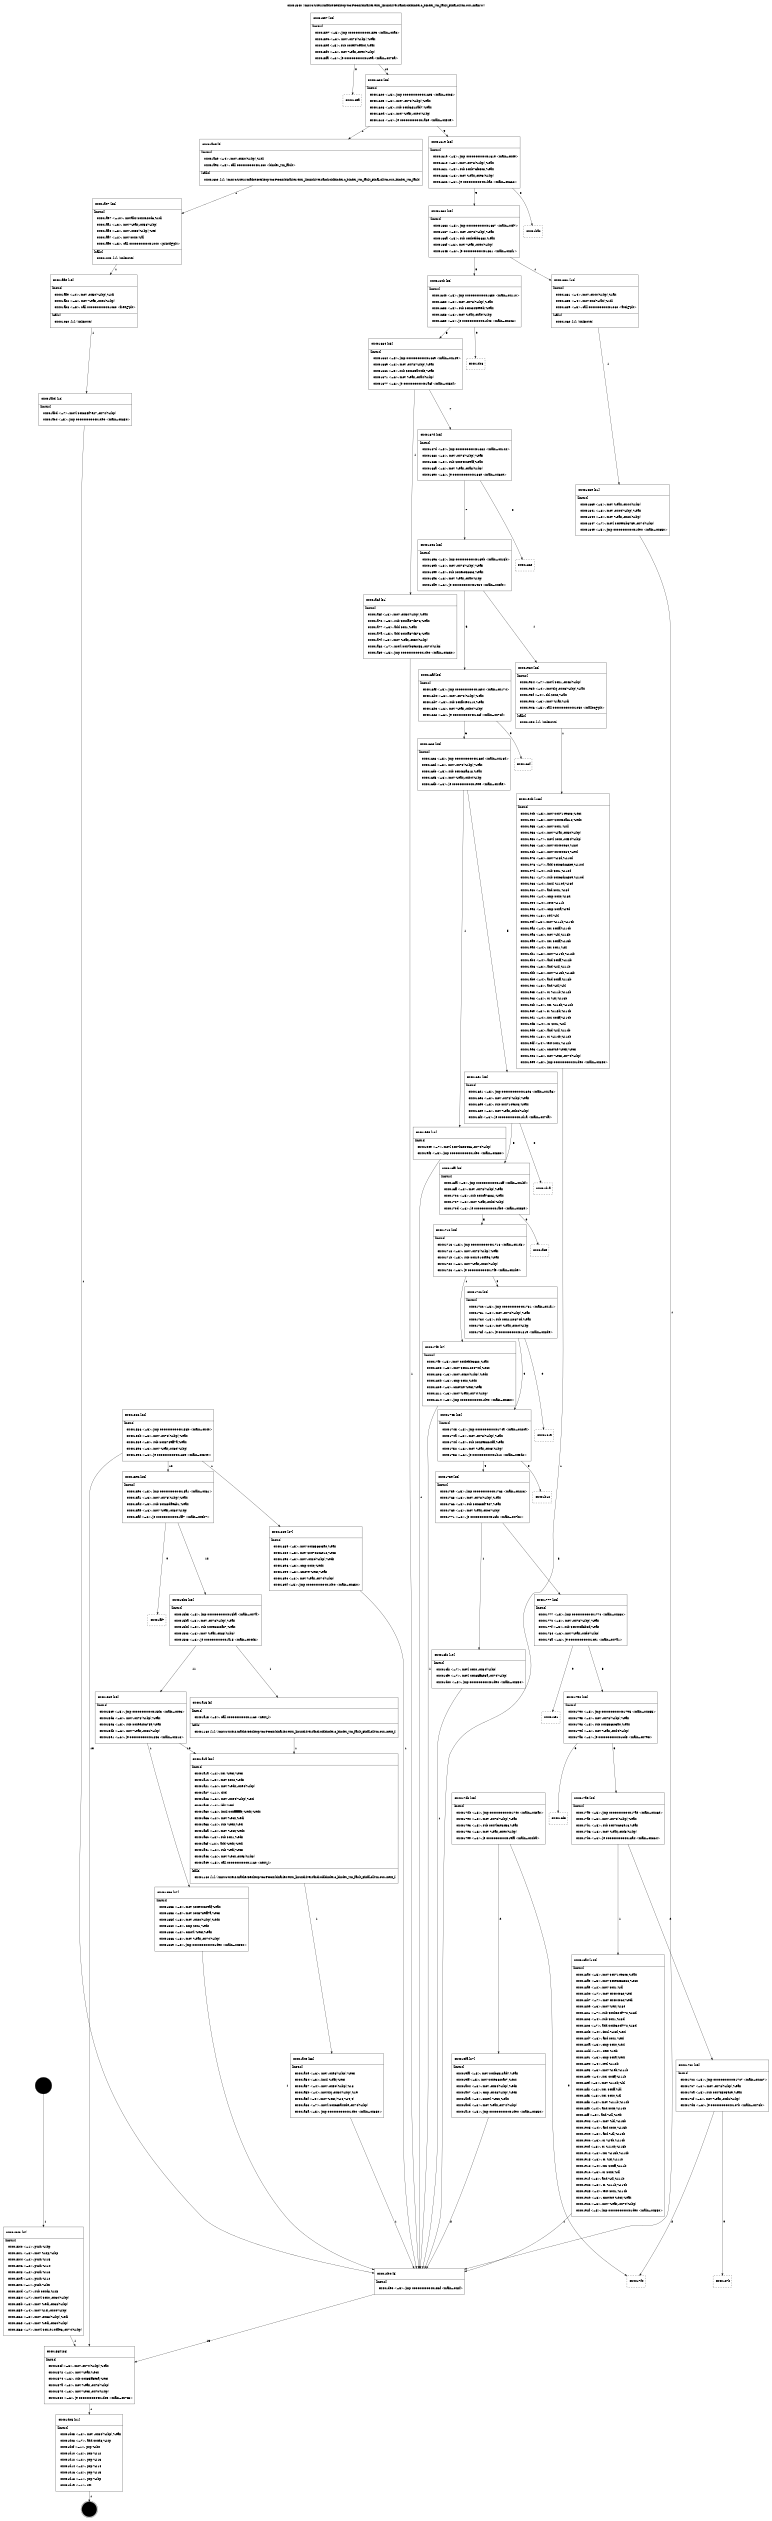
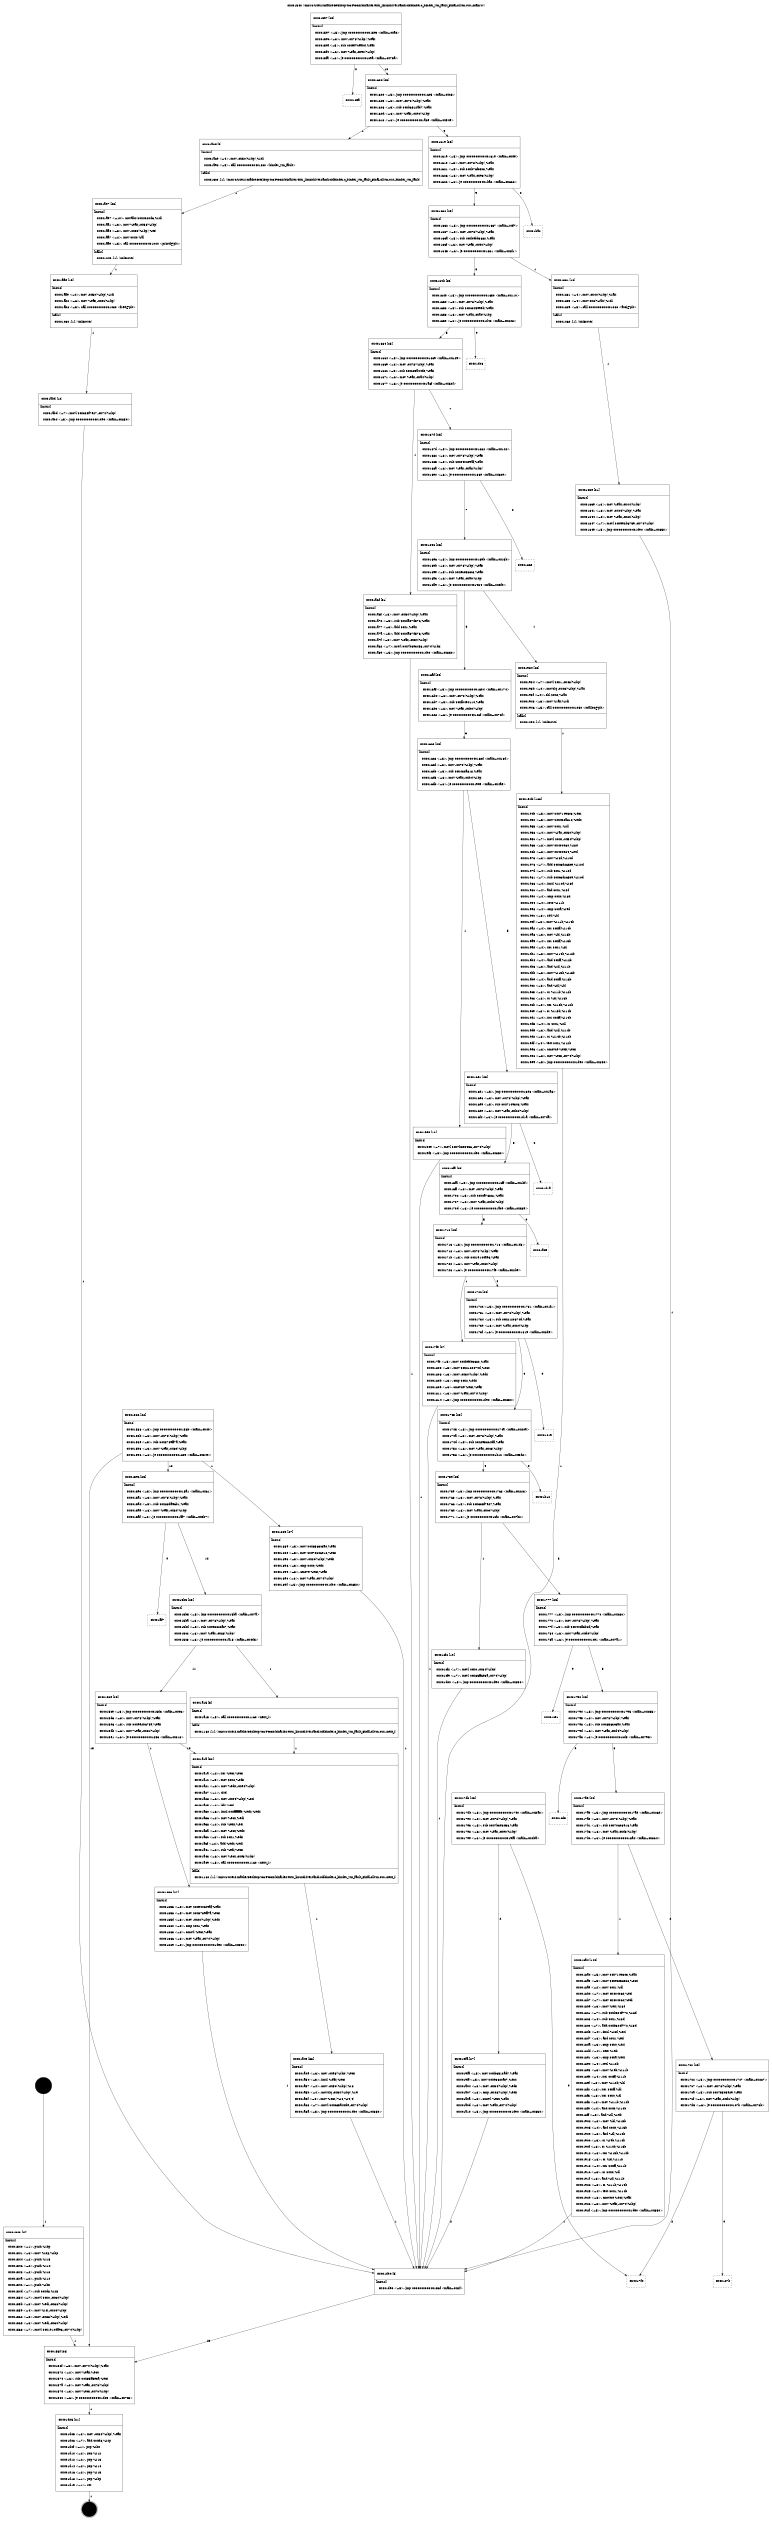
node "0x401c6f": removed
